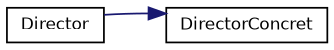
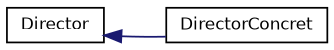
edge "Director" -> "DirectorConcret": reversed
